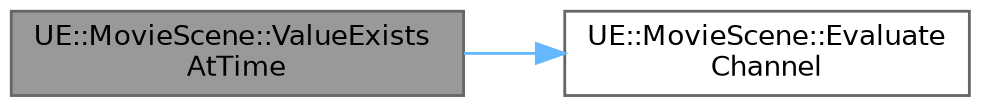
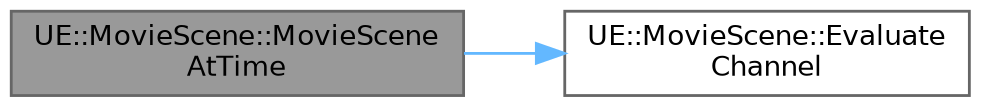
node "UE::MovieScene::ValueExists AtTime": label "UE::MovieScene::ValueExists AtTime" -> "UE::MovieScene::MovieScene AtTime"
